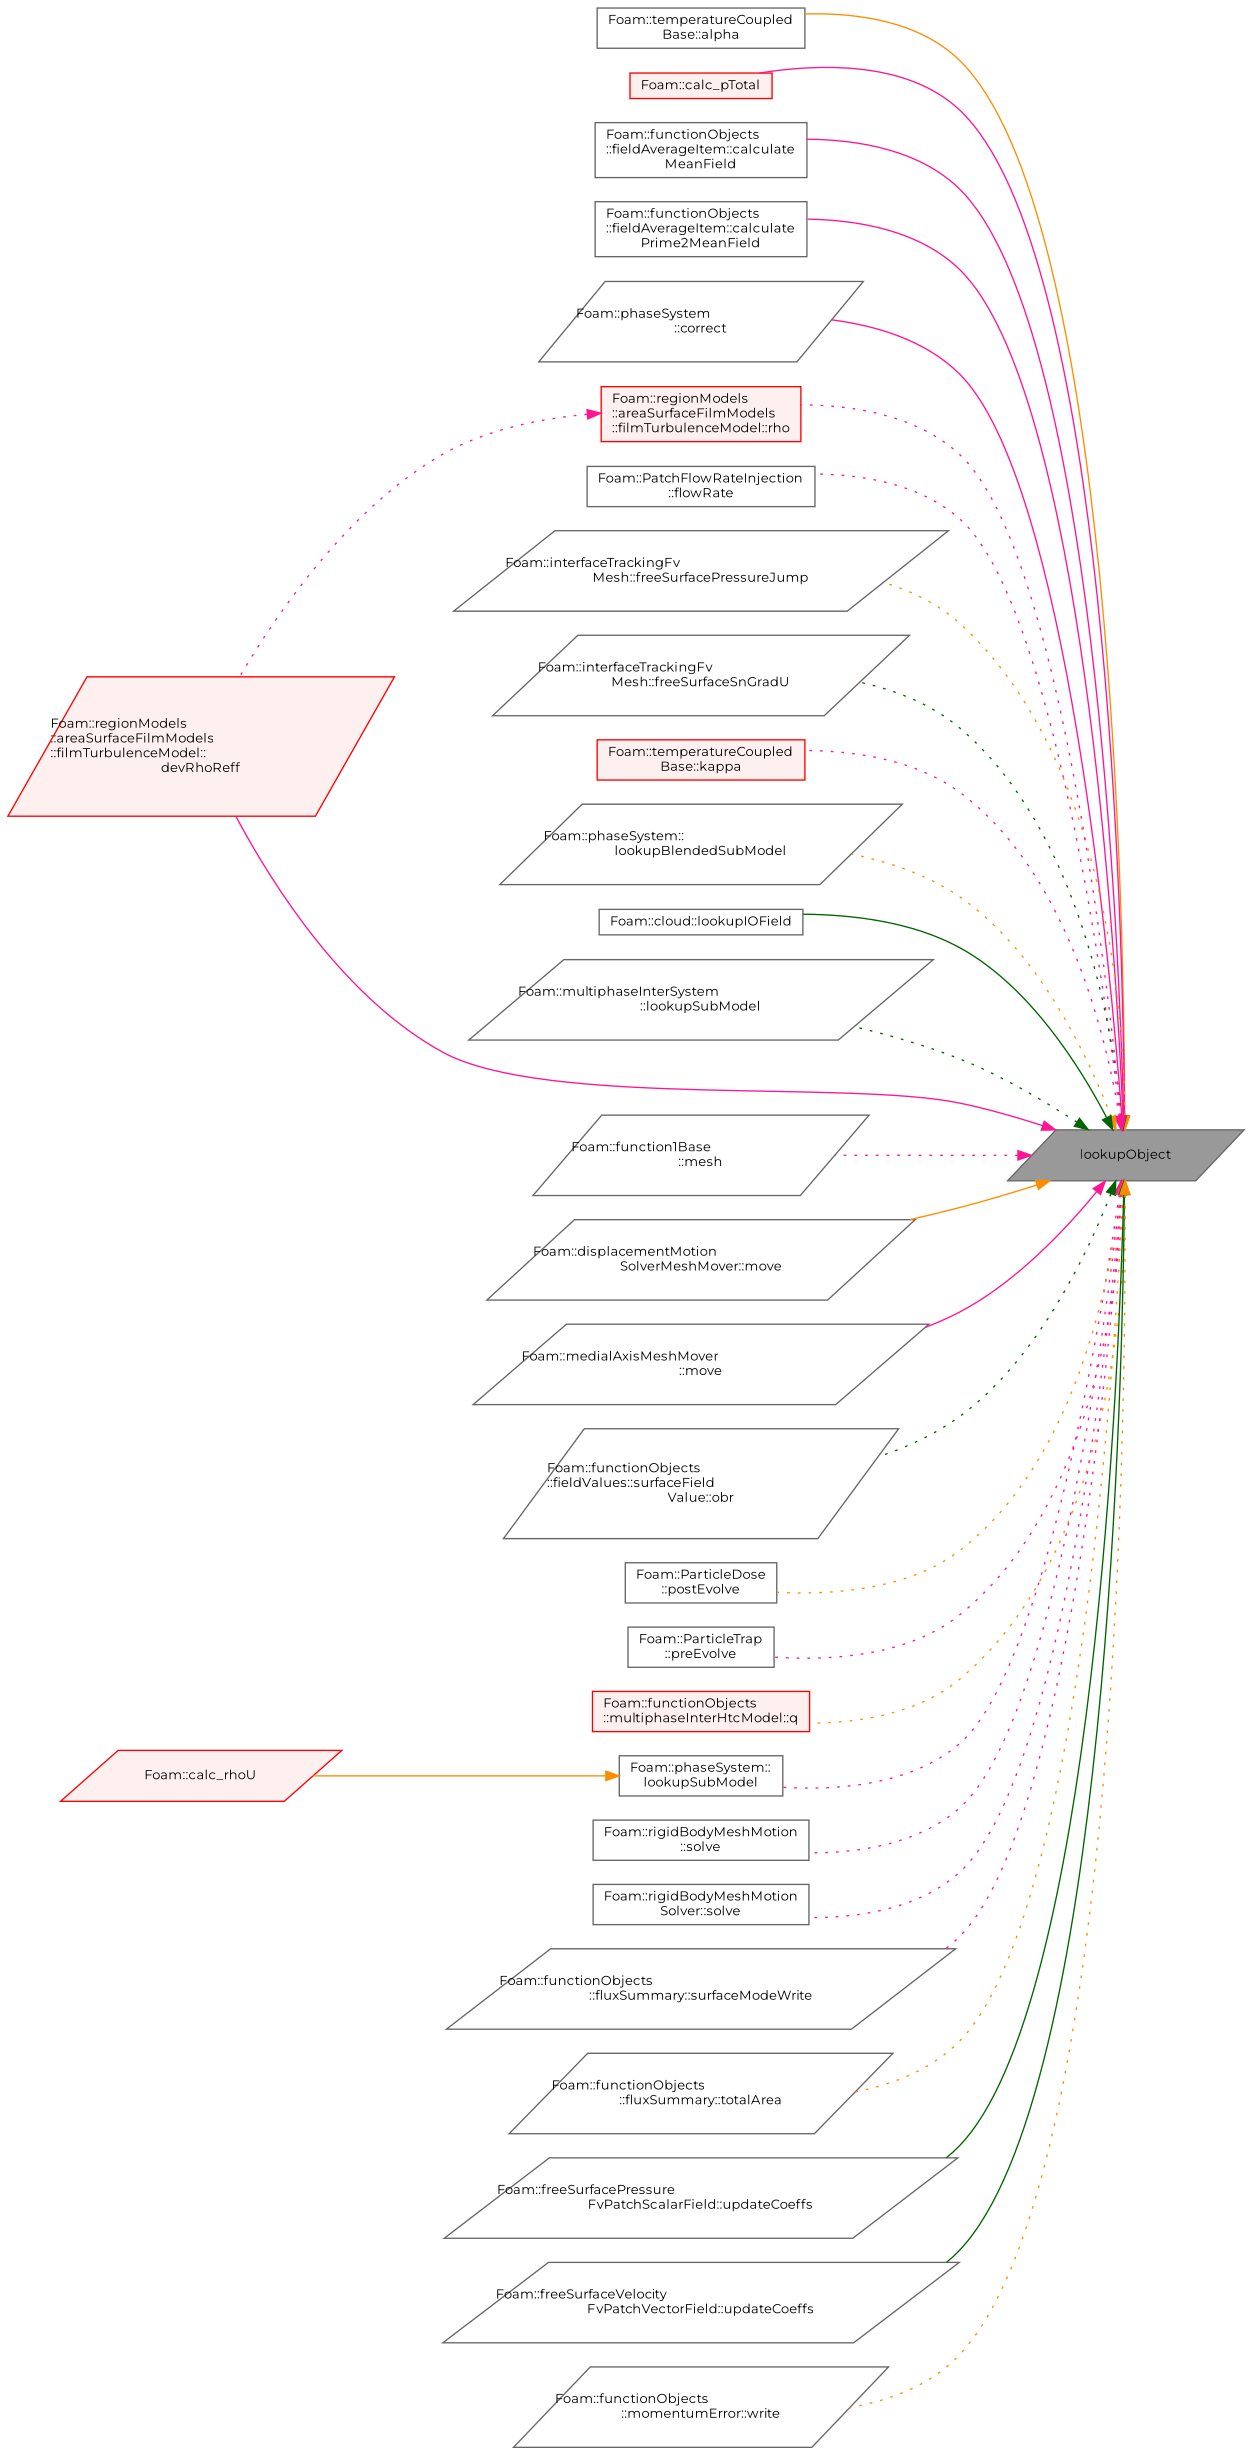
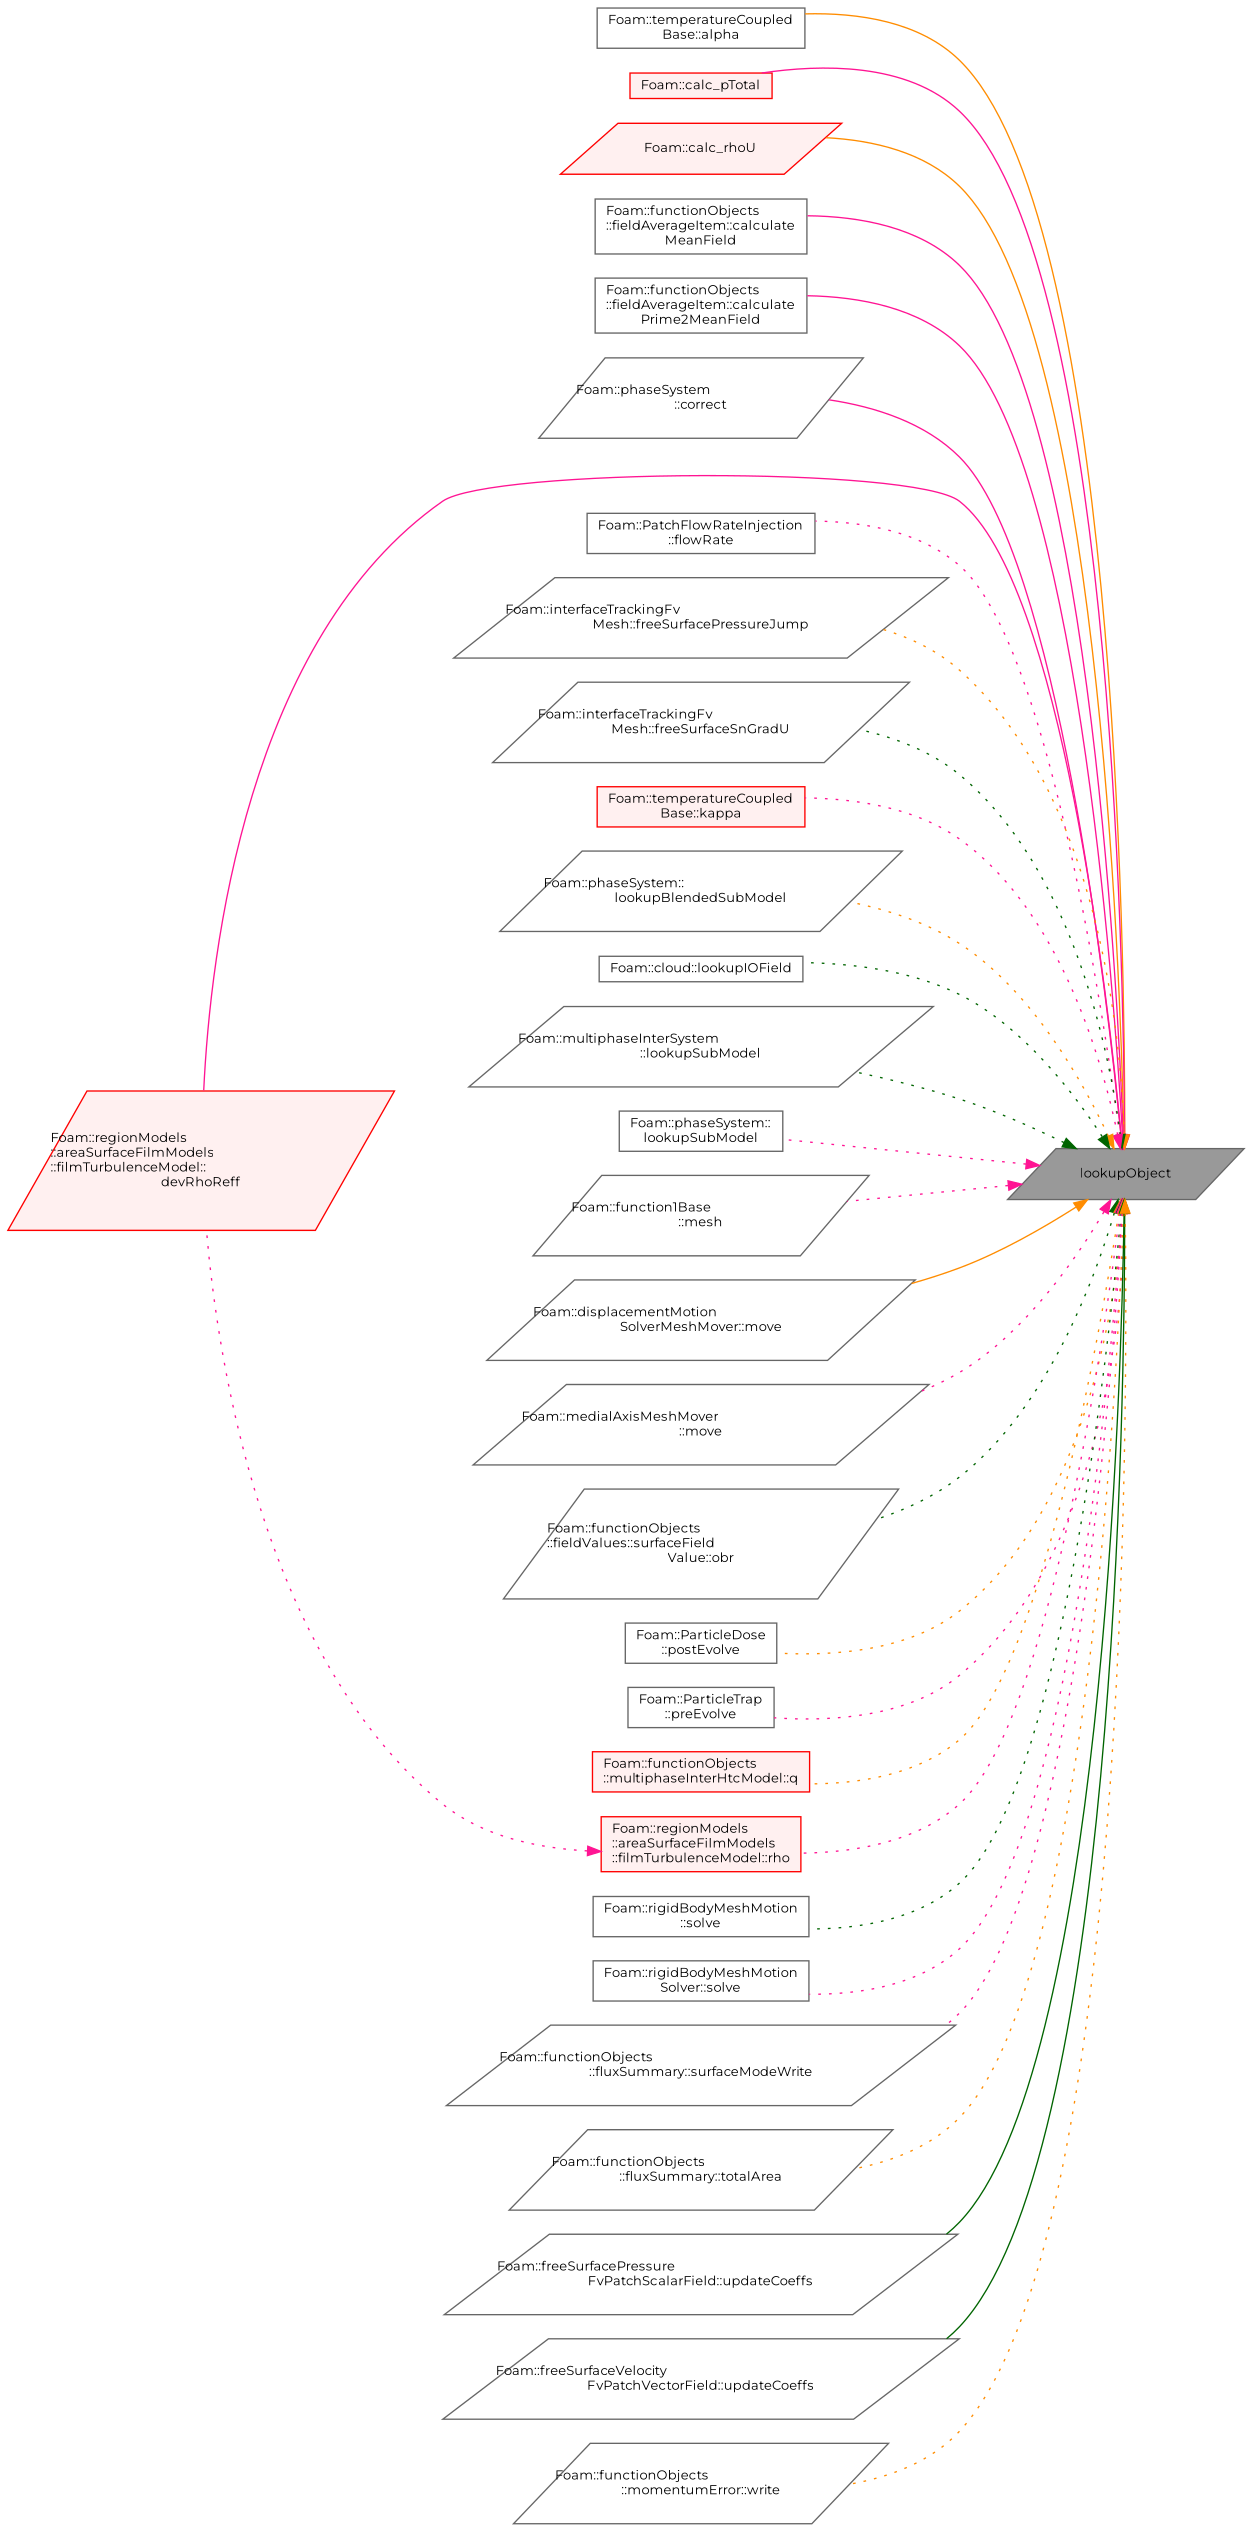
edge "Foam::cloud::lookupIOField" -> "lookupObject": style solid -> dotted
edge "Foam::medialAxisMeshMover ::move" -> "lookupObject": style solid -> dotted
edge "Foam::rigidBodyMeshMotion ::solve" -> "lookupObject": color deeppink -> darkgreen
edge "Foam::calc_rhoU" -> "Foam::phaseSystem:: lookupSubModel": now "Foam::calc_rhoU" -> "lookupObject"
